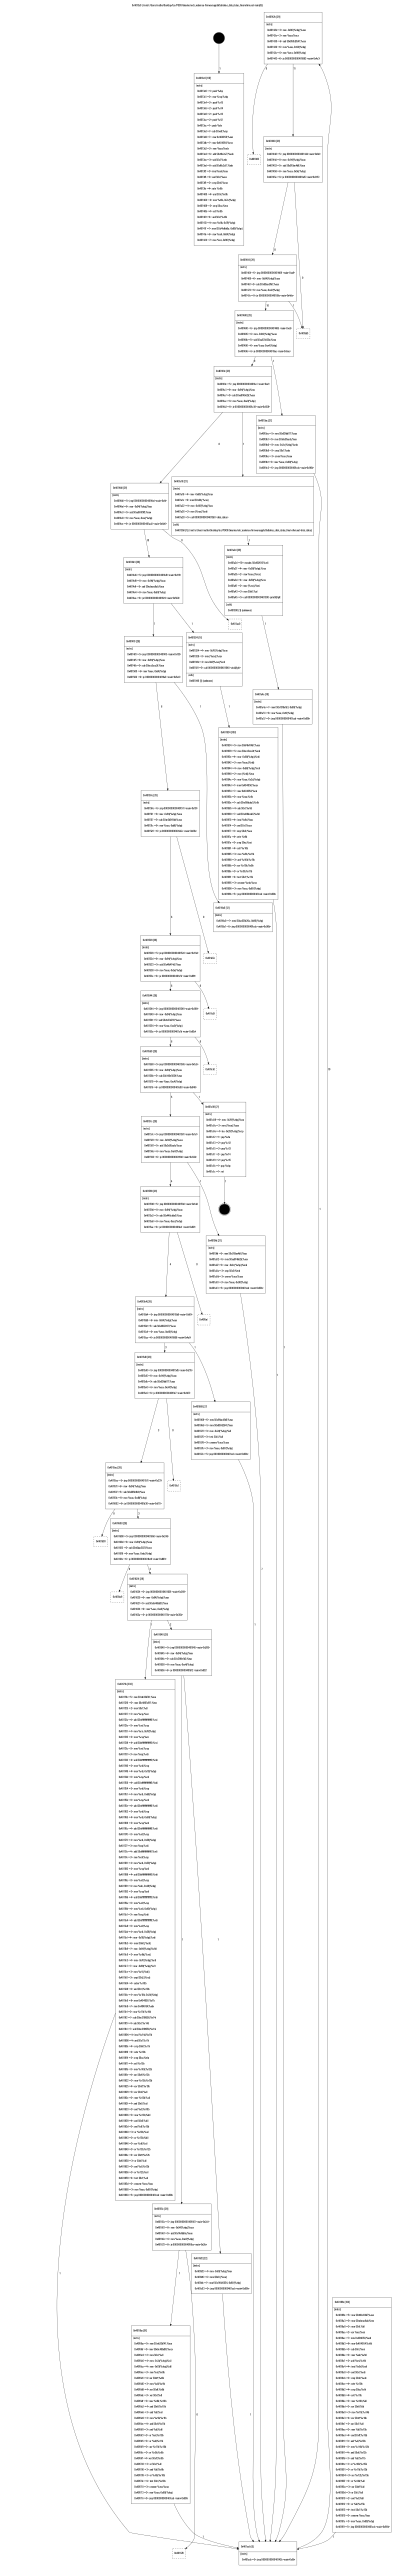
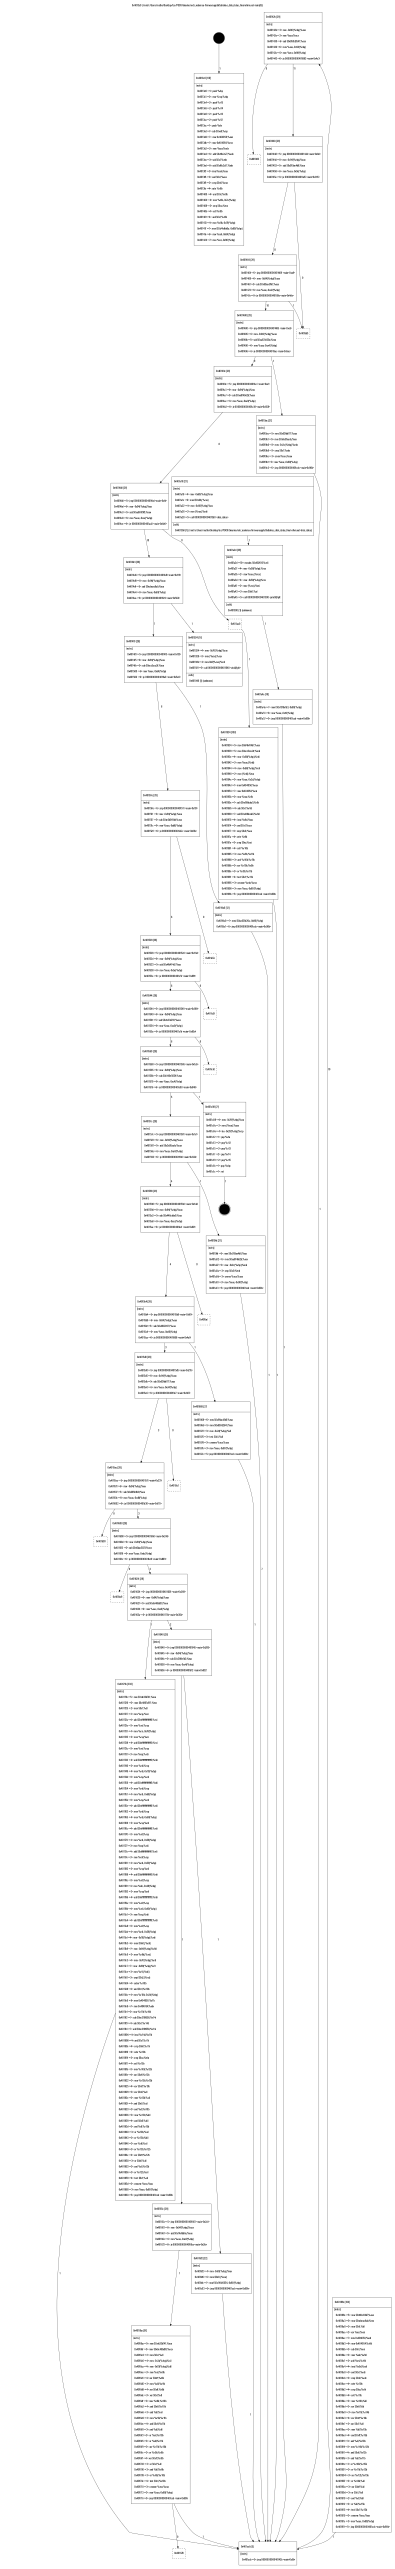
edge "0x40149c [28]" -> "0x401a18 [21]": removed, label "1"
edge "0x401924 [16]" -> "0x401934 [108]": now "0x401aa0" -> "0x401934 [108]"
edge "0x4019a0 [12]" -> "0x401ccb [5]": added, label "1"
edge "0x40165c [28]" -> "0x401678": now "0x4016ba [97]" -> "0x401678"
